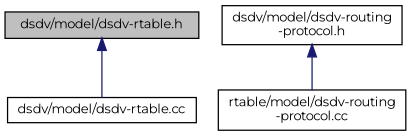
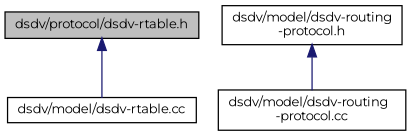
node "dsdv/model/dsdv-rtable.h": label "dsdv/model/dsdv-rtable.h" -> "dsdv/protocol/dsdv-rtable.h"
node "rtable/model/dsdv-routing -protocol.cc": label "rtable/model/dsdv-routing -protocol.cc" -> "dsdv/model/dsdv-routing -protocol.cc"
